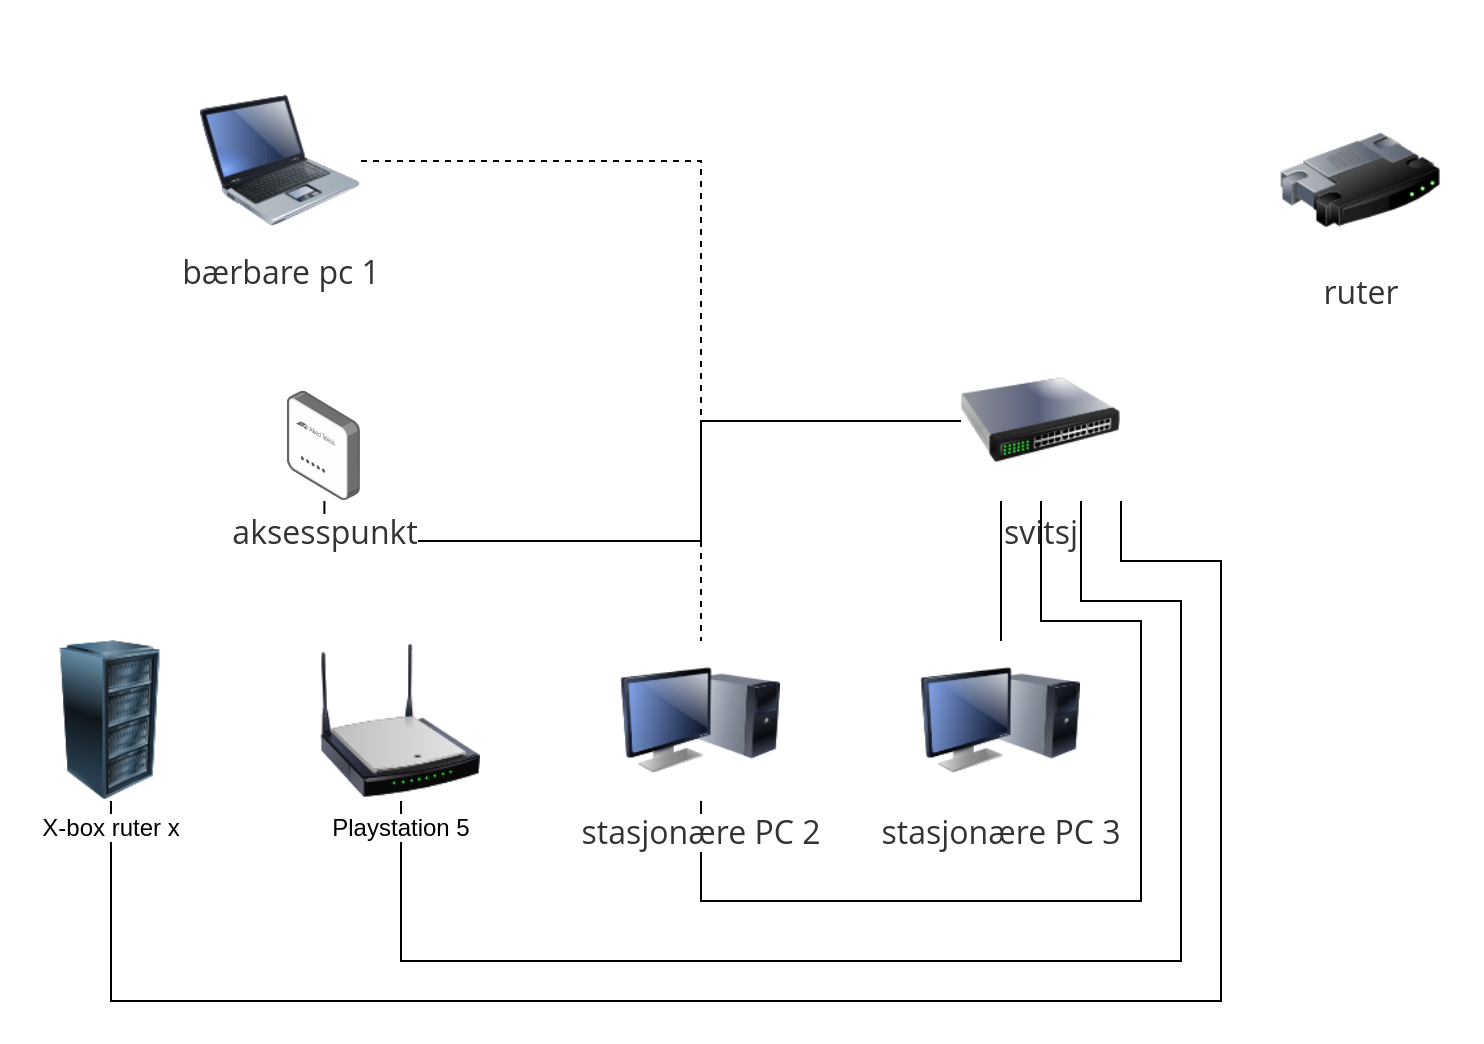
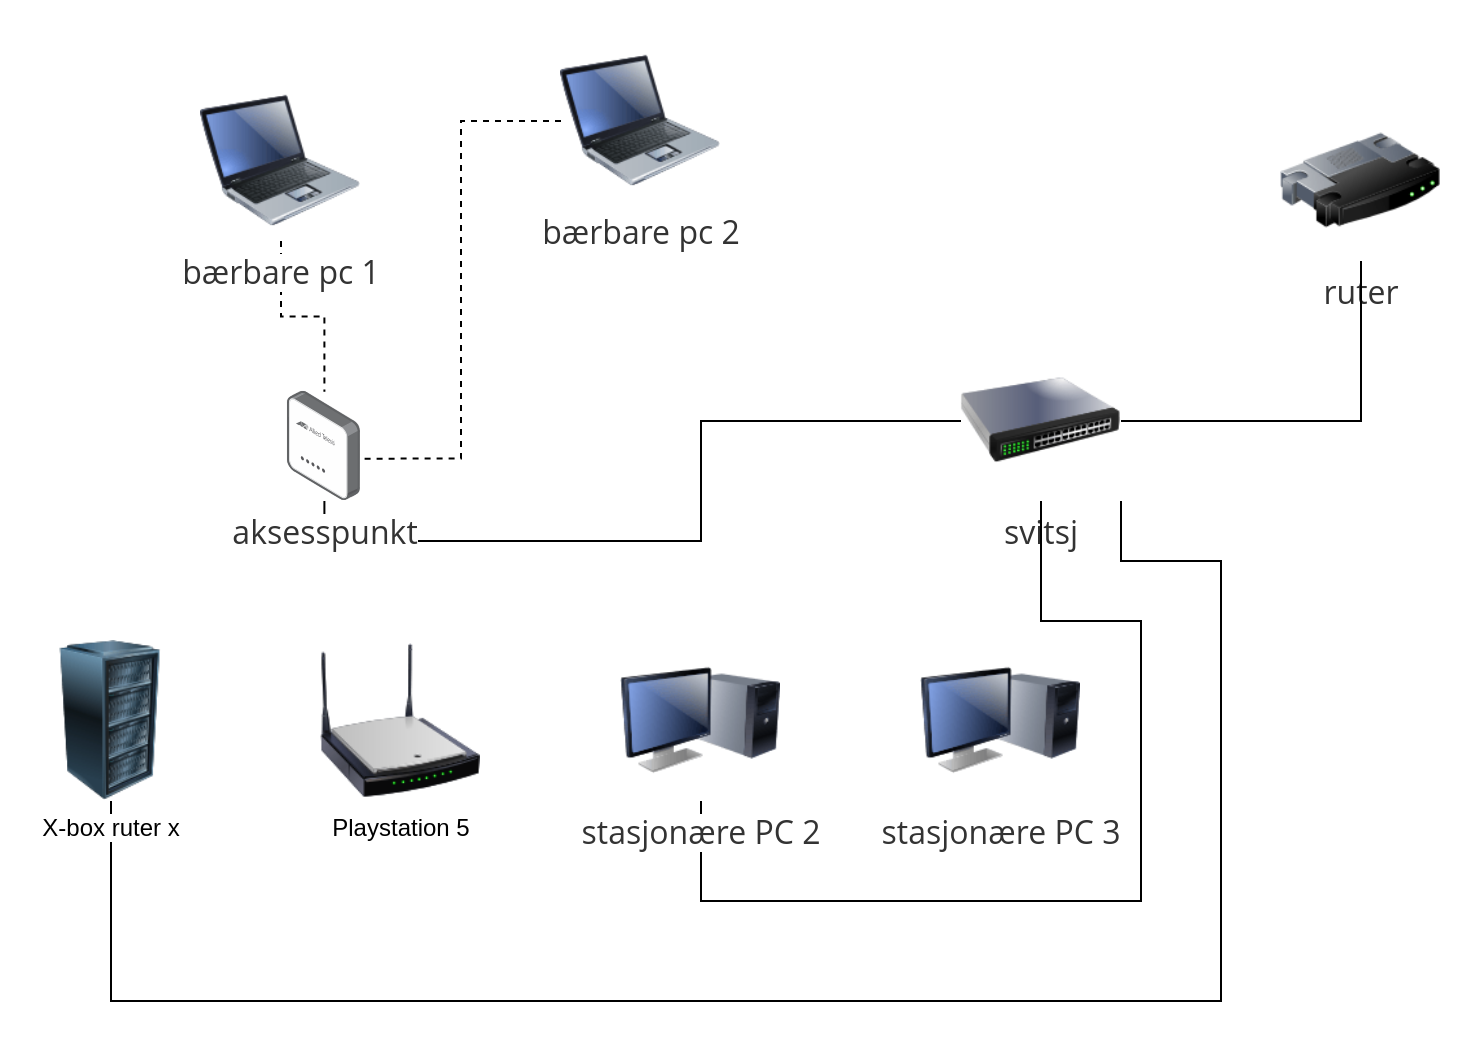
node "bærbare pc 2": added
edge "bærbare pc 1" -- "stasjonære PC 2": now "bærbare pc 1" -- "aksesspunkt"
edge "bærbare pc 2" -- "aksesspunkt": added
edge "ruter" -- "svitsj": added
edge "svitsj" -- "stasjonære PC 3": removed
edge "svitsj" -- "Playstation 5": removed
